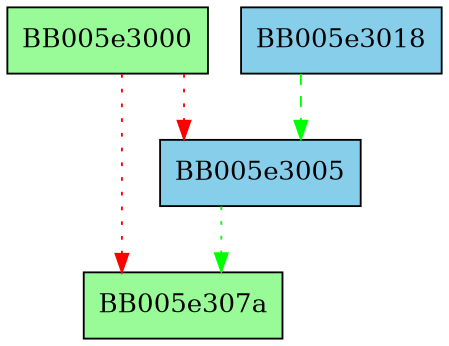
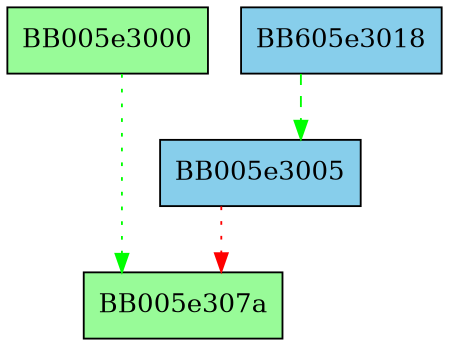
node "BB005e3018": label "BB005e3018" -> "BB605e3018"
edge "BB005e3000" -> "BB005e3005": removed
edge "BB005e3000" -> "BB005e307a": color red -> green
edge "BB005e3005" -> "BB005e307a": color green -> red
